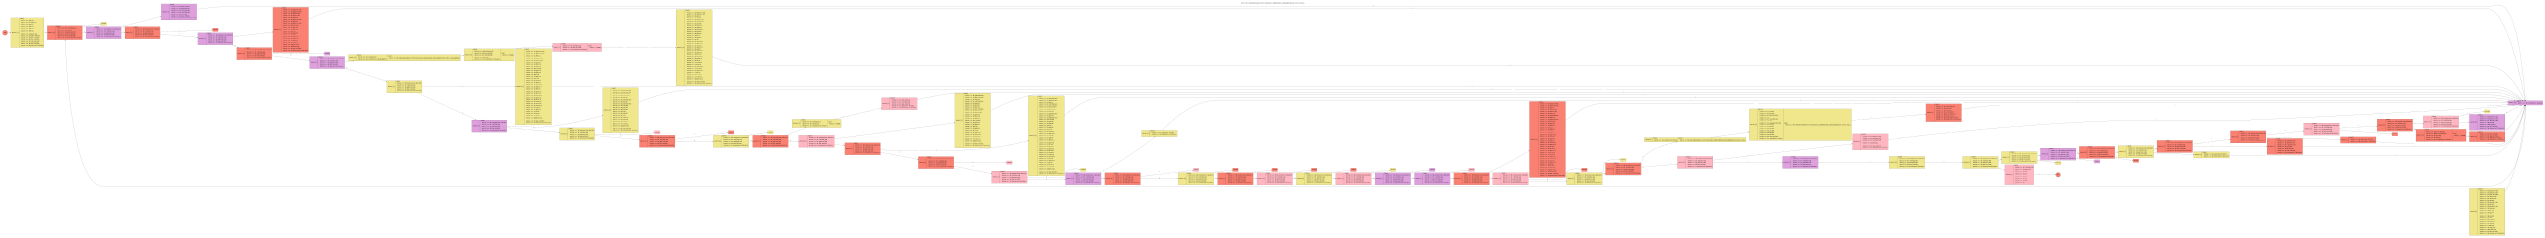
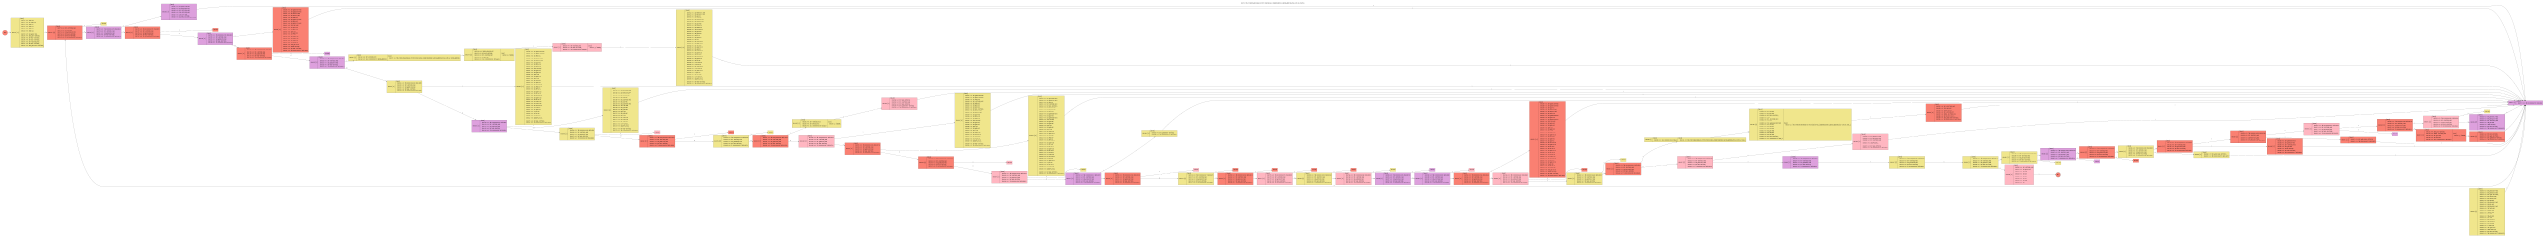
node "0x4023ad": fillcolor salmon -> plum
